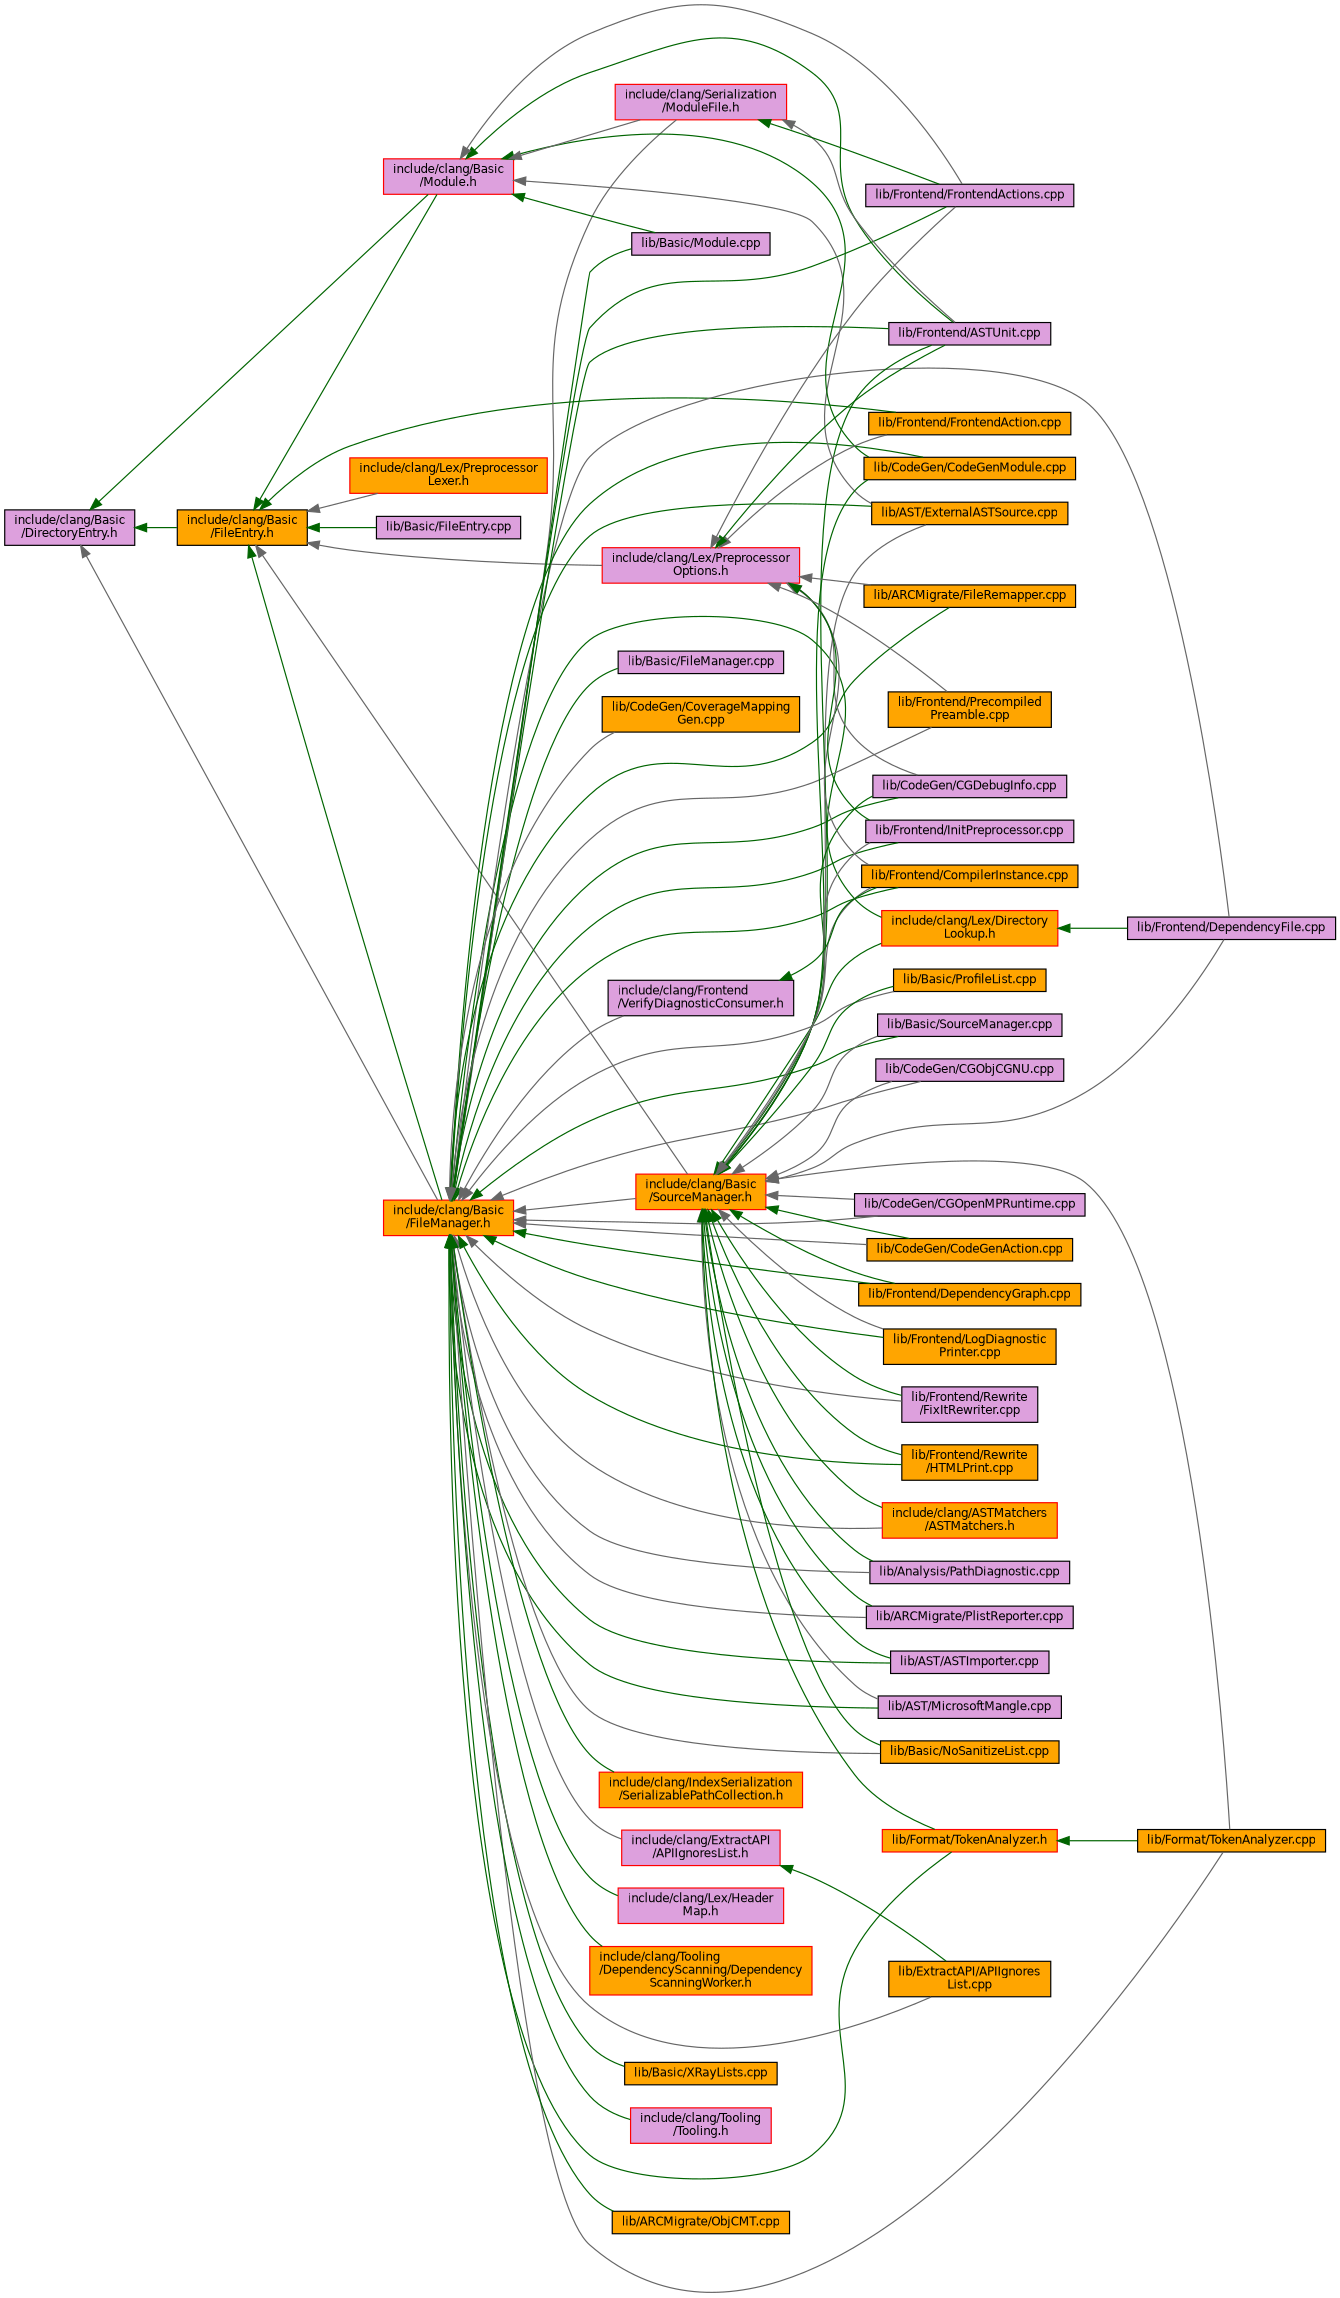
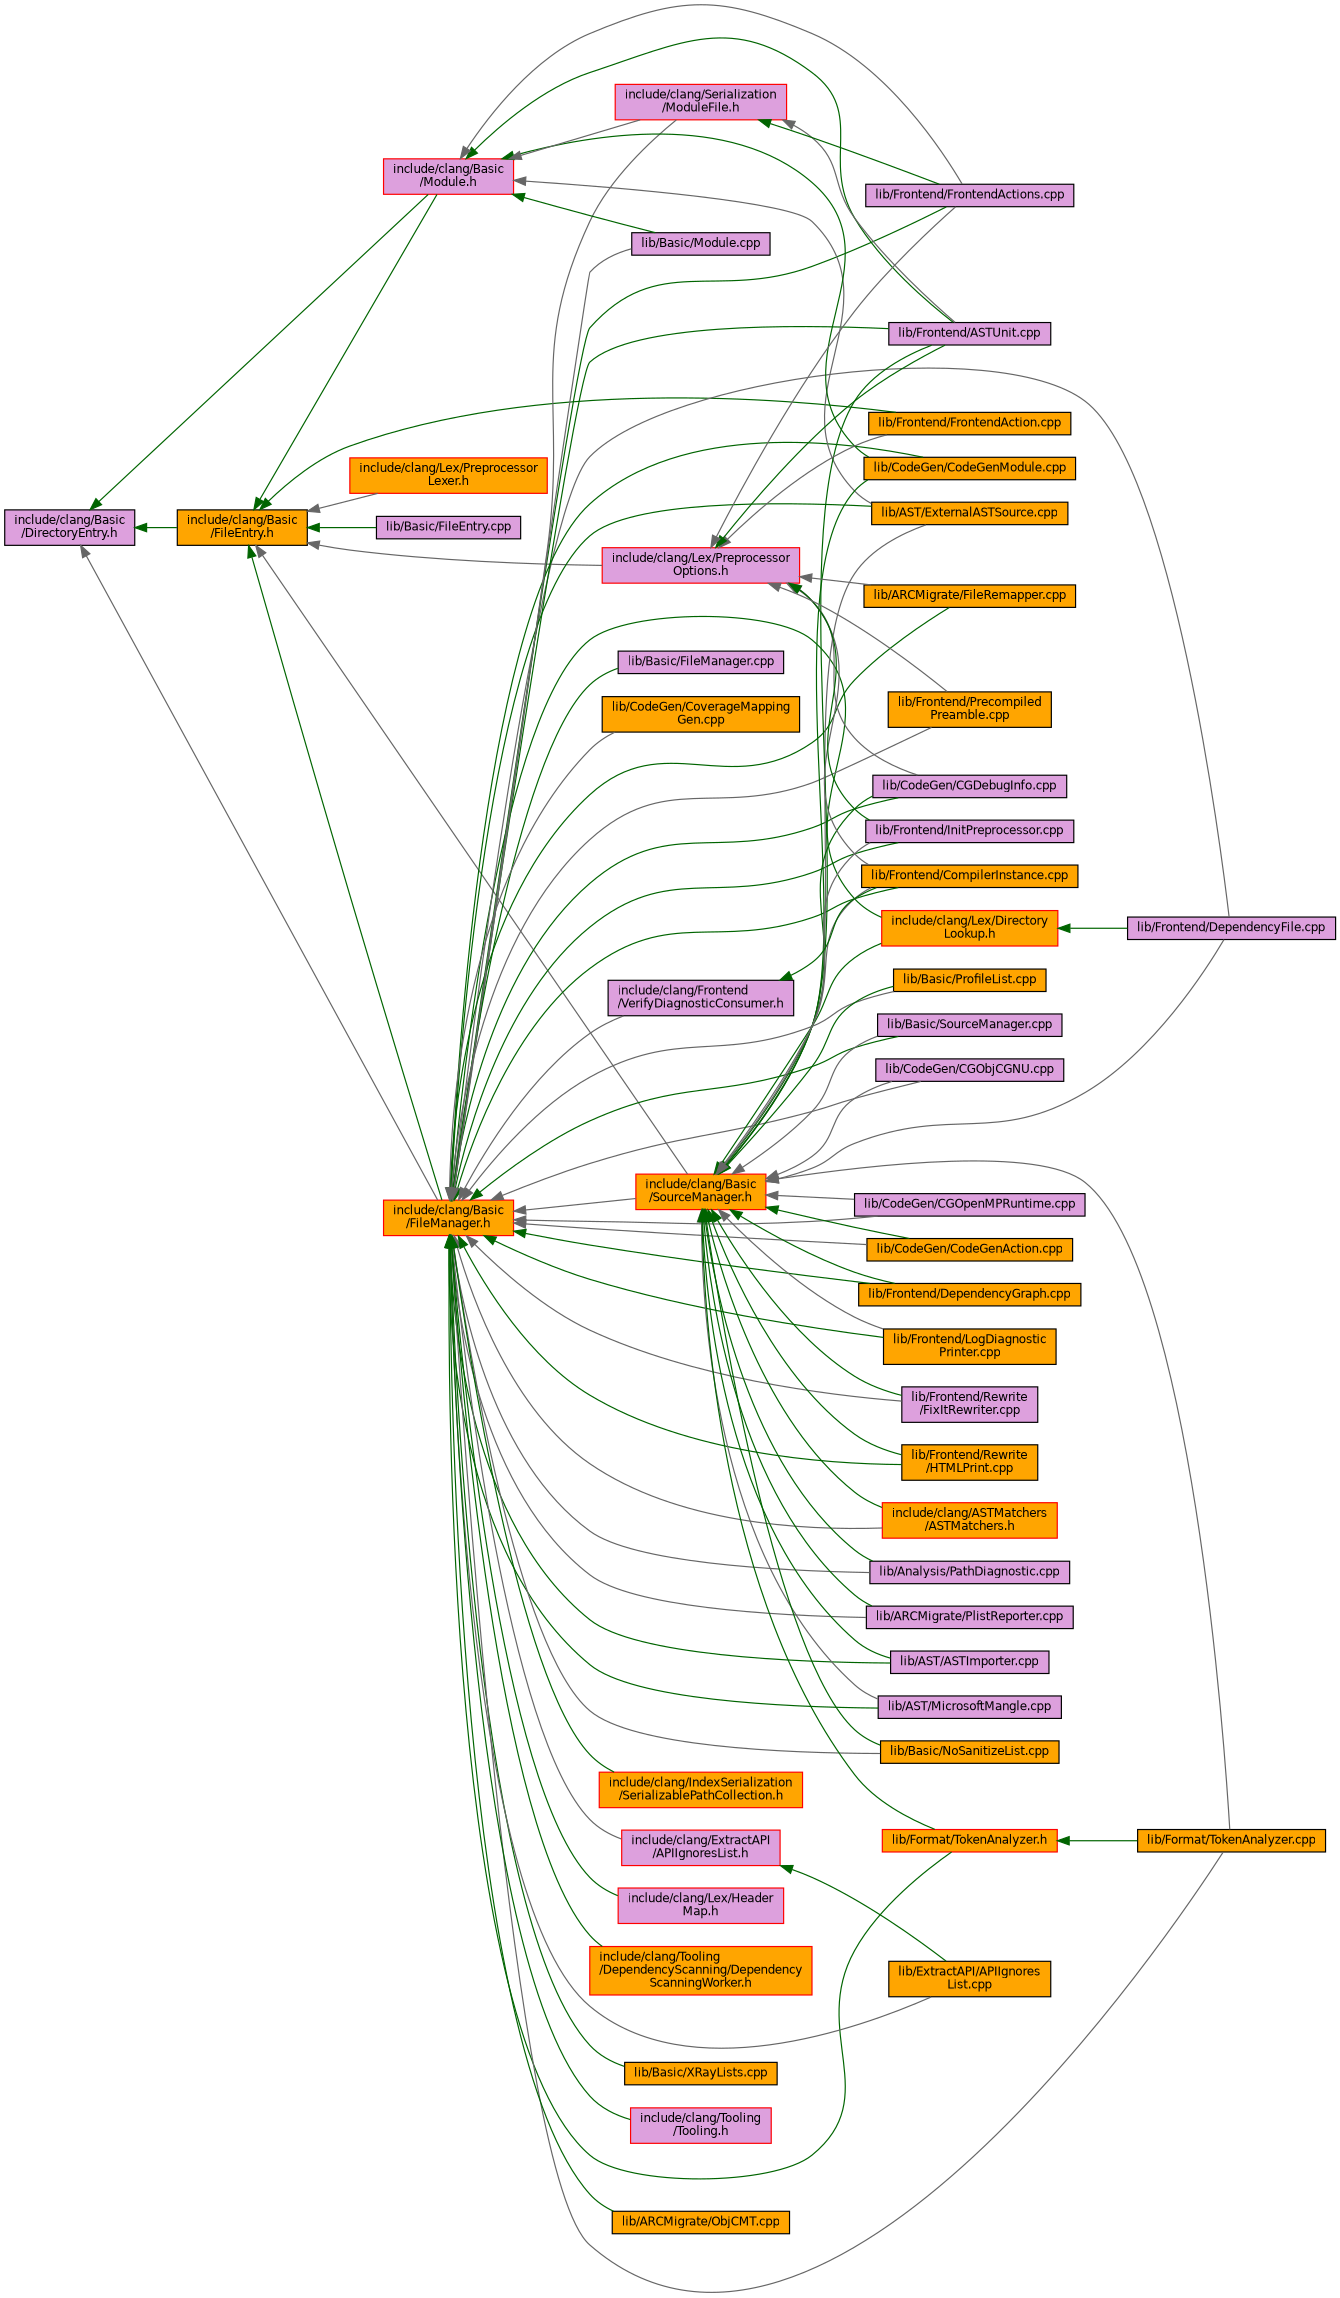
edge "lib/Basic/Module.cpp" -> "include/clang/Basic /FileManager.h": color darkgreen -> gray40
